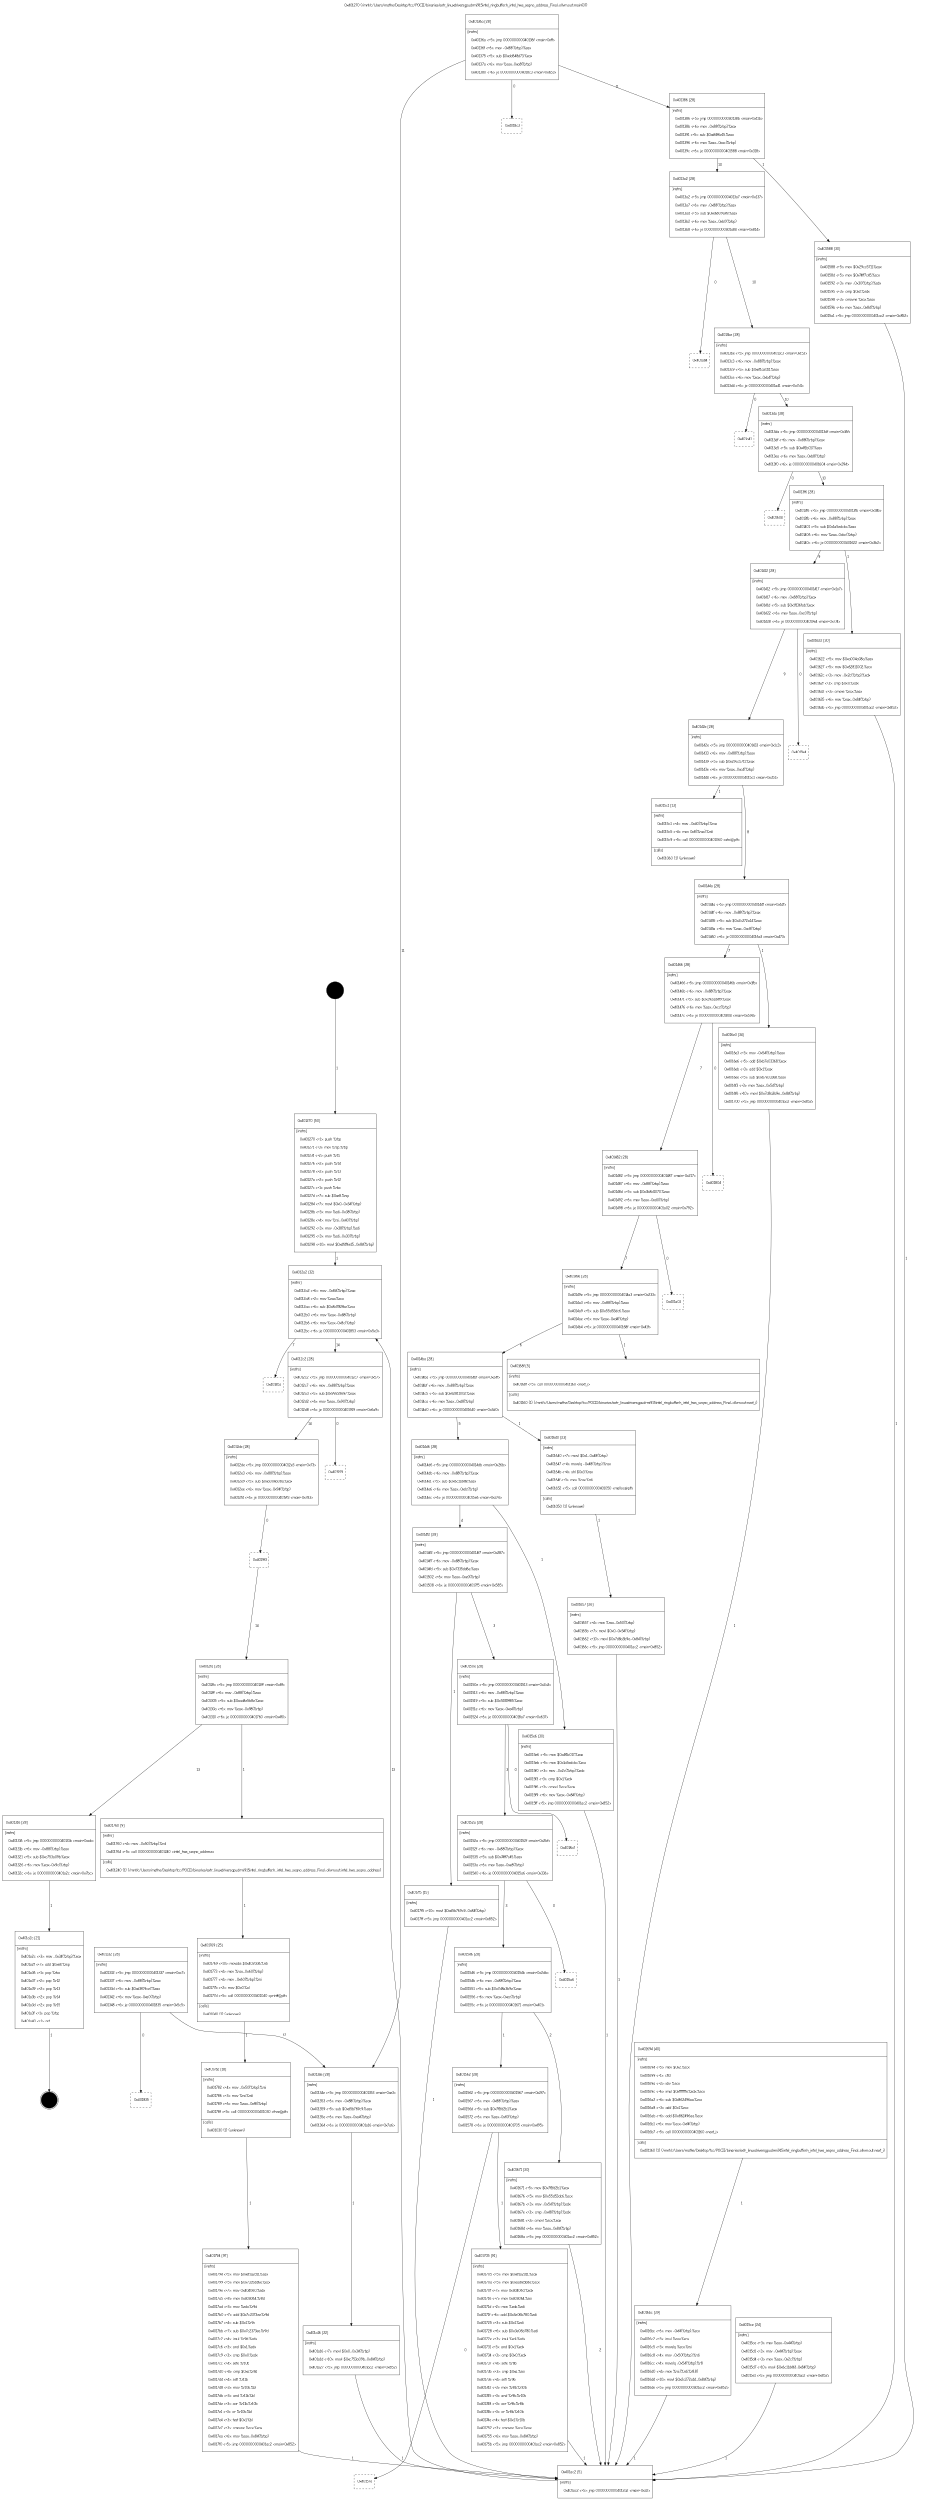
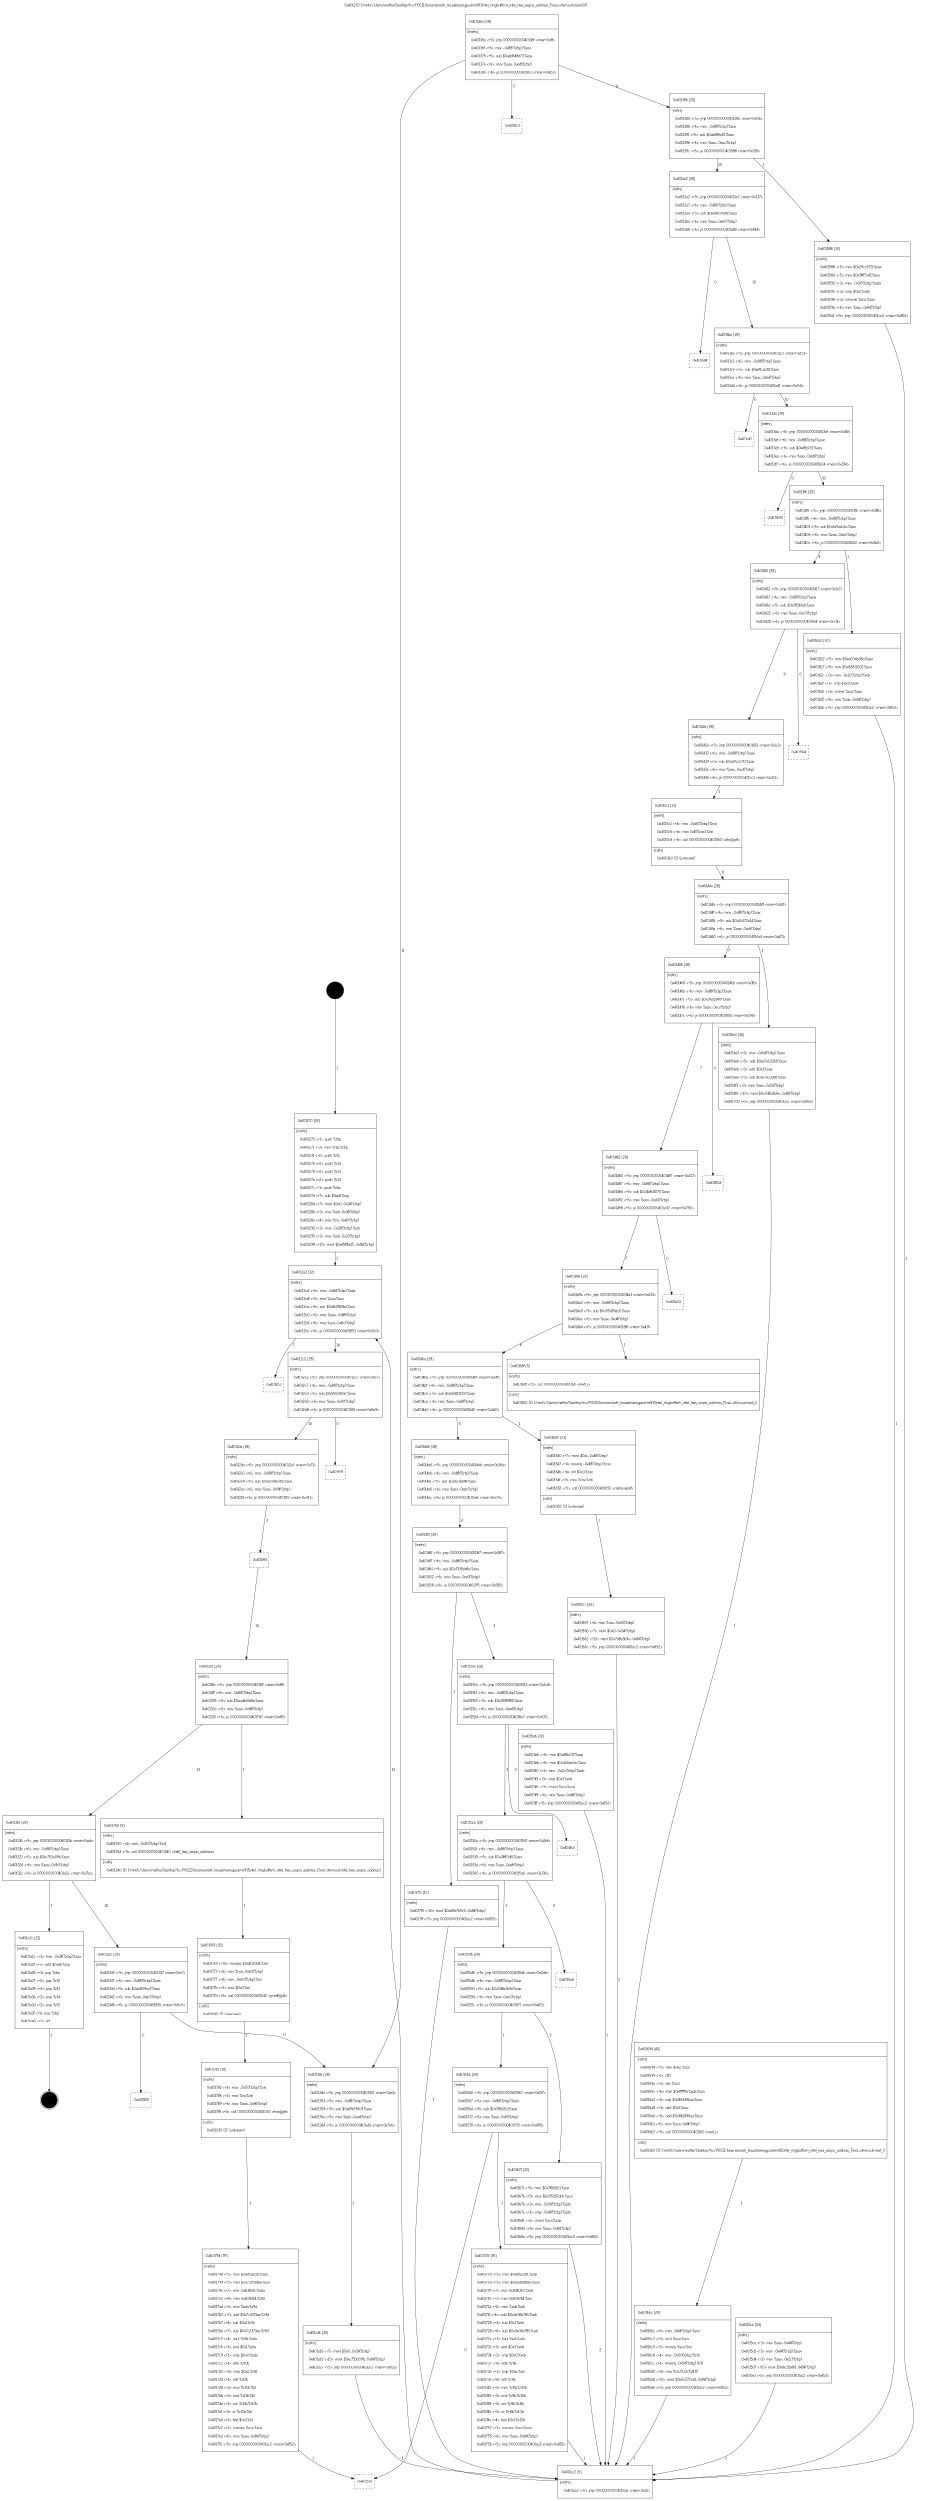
edge "0x40142e [28]" -> "0x40144a [28]": now "0x4015c1 [13]" -> "0x40144a [28]"
edge "0x4014d6 [28]" -> "0x4015e6 [30]": removed, label "1"
edge "0x401316 [28]" -> "0x401332 [28]": added, label "12"
edge "0x401794 [97]" -> "0x401ac2 [5]": now "0x401794 [97]" -> "0x40157e"
